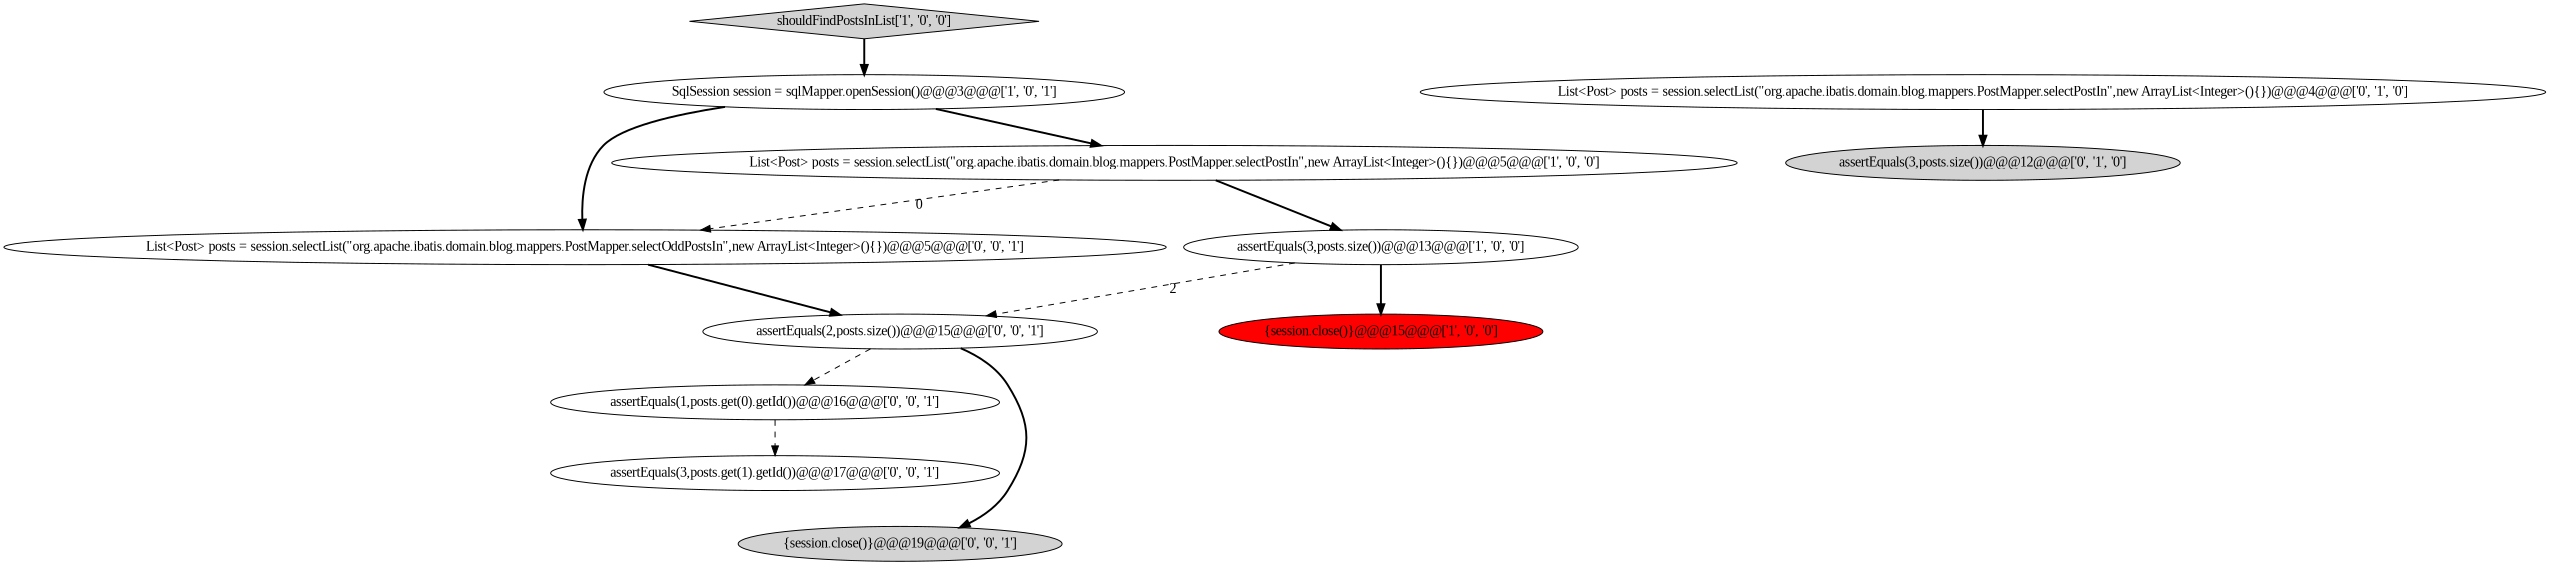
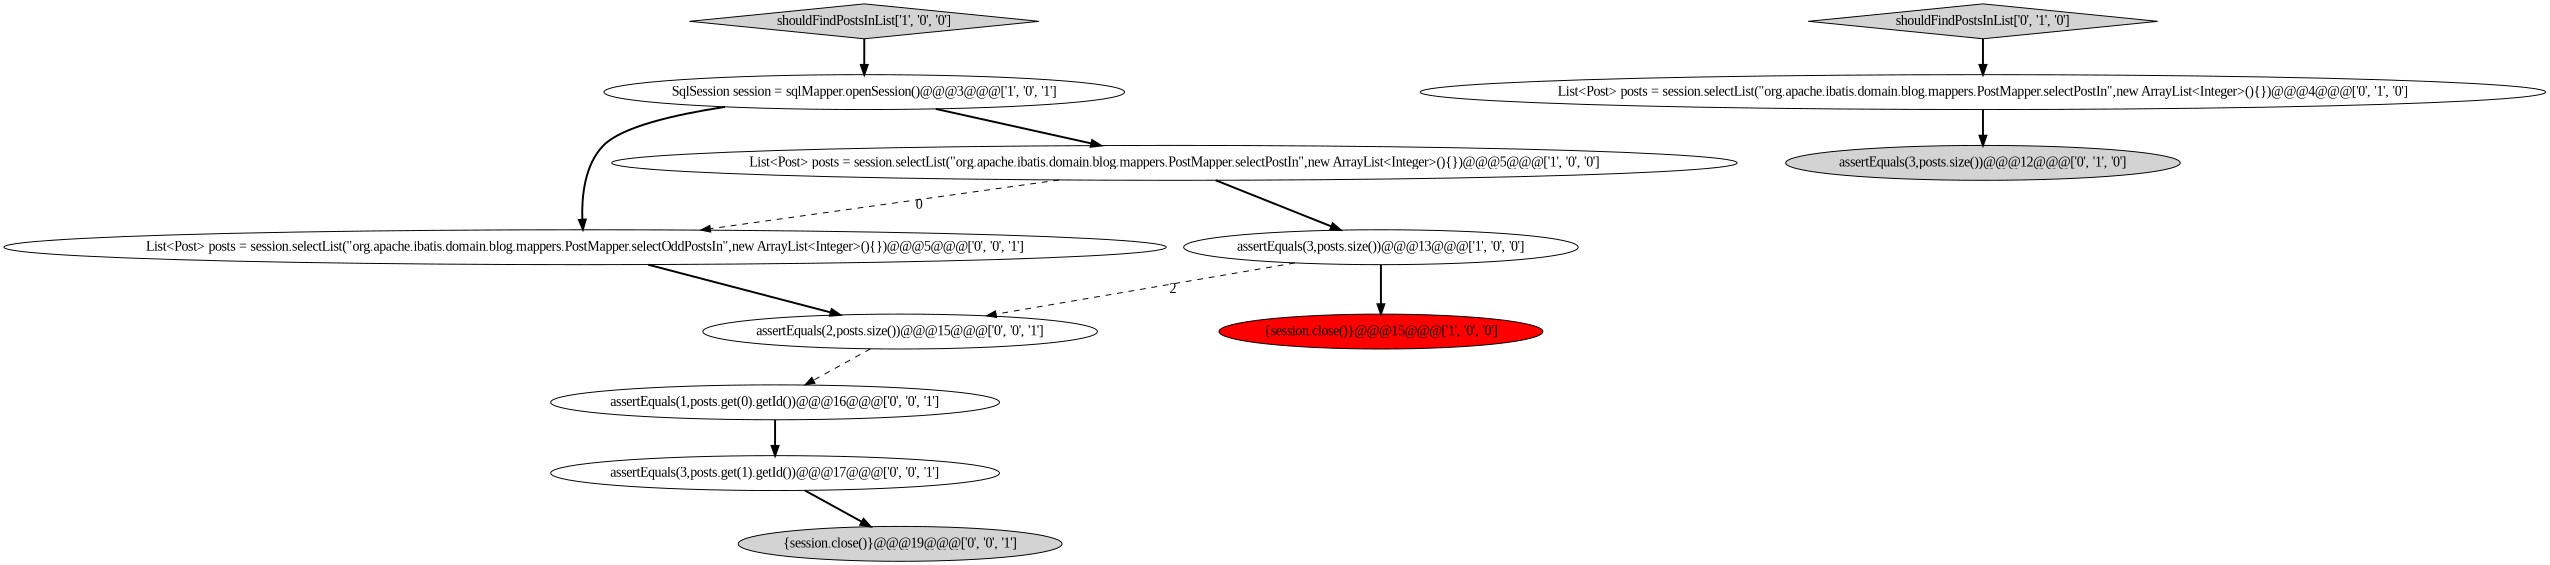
node "shouldFindPostsInList['0', '1', '0']": added
edge "assertEquals(1,posts.get(0).getId())@@@16@@@['0', '0', '1']" -> "assertEquals(3,posts.get(1).getId())@@@17@@@['0', '0', '1']": style dashed -> bold
edge "assertEquals(2,posts.size())@@@15@@@['0', '0', '1']" -> "{session.close()}@@@19@@@['0', '0', '1']": now "assertEquals(3,posts.get(1).getId())@@@17@@@['0', '0', '1']" -> "{session.close()}@@@19@@@['0', '0', '1']"
